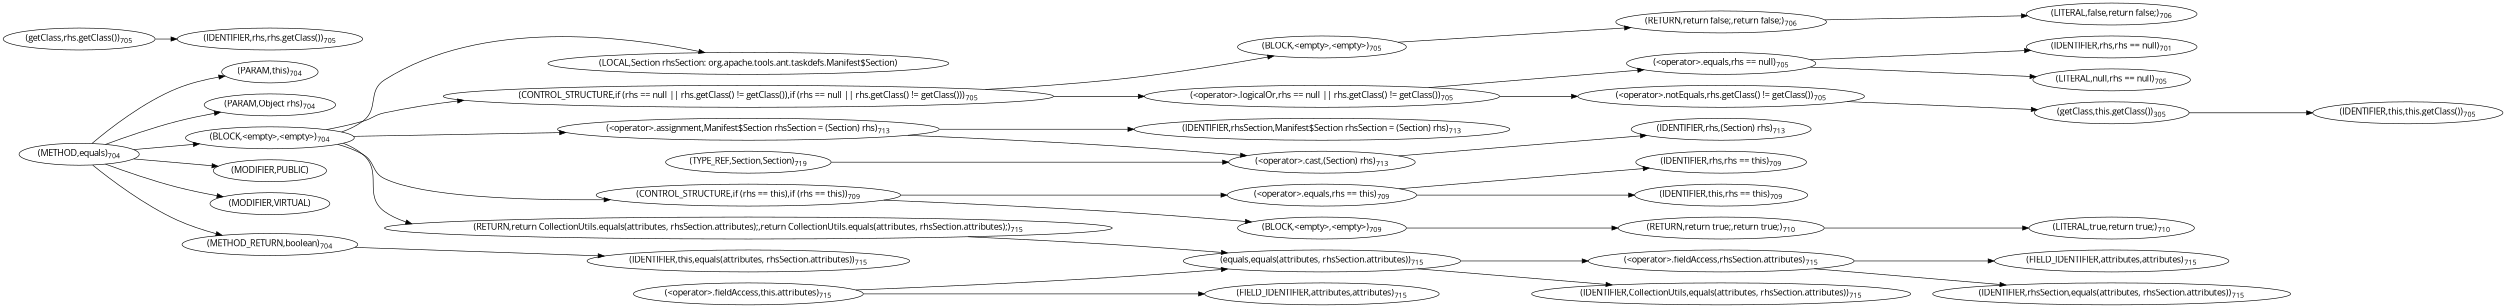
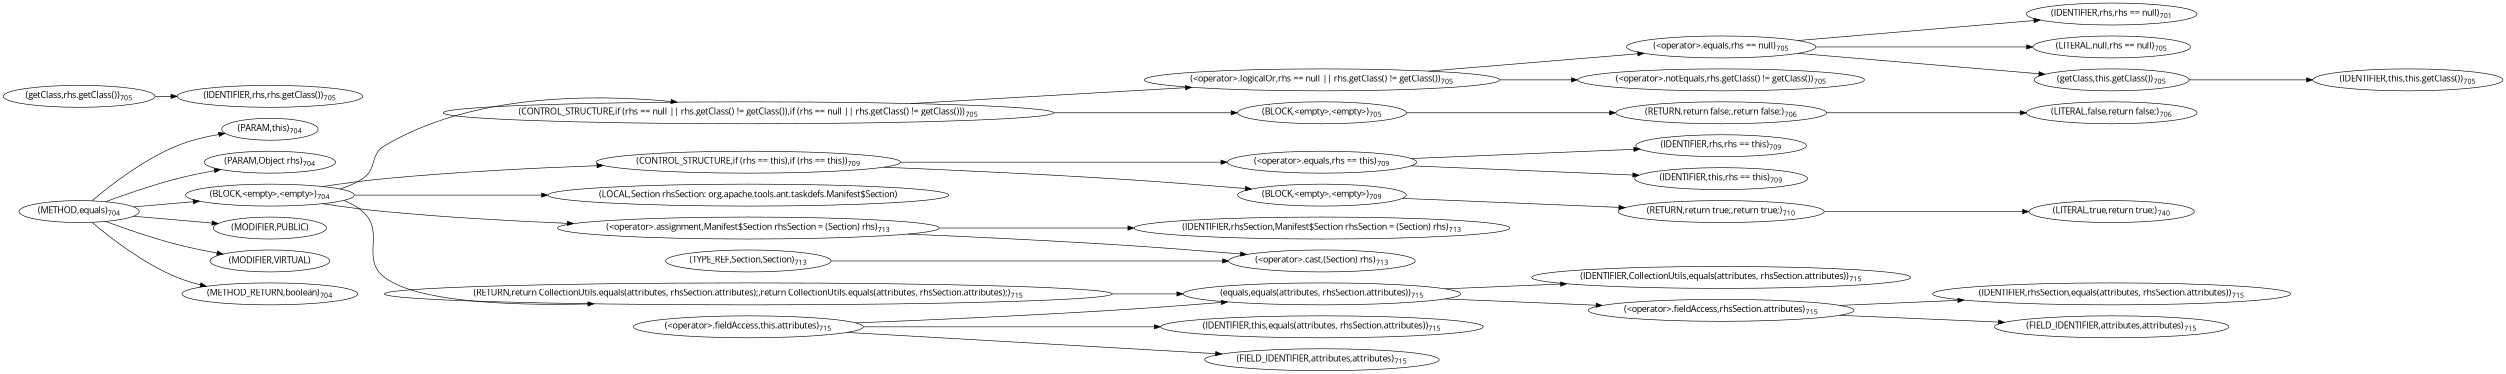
edge "(<operator>.notEquals,rhs.getClass() != getClass())" -> "(getClass,this.getClass())": now "(<operator>.equals,rhs == null)" -> "(getClass,this.getClass())"
node "(getClass,this.getClass())": text "305" -> "705"
node "(IDENTIFIER,rhs,(Section) rhs)": removed
node "(TYPE_REF,Section,Section)": text "719" -> "713"
node "(LITERAL,true,return true;)": text "710" -> "740"
edge "(METHOD_RETURN,boolean)" -> "(IDENTIFIER,this,equals(attributes, rhsSection.attributes))": now "(<operator>.fieldAccess,this.attributes)" -> "(IDENTIFIER,this,equals(attributes, rhsSection.attributes))"
